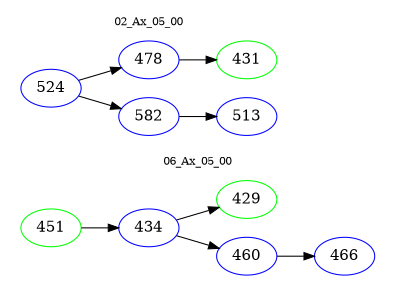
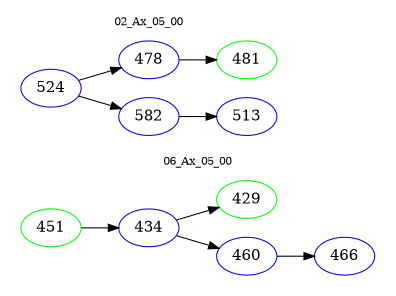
node "431": label "431" -> "481"
